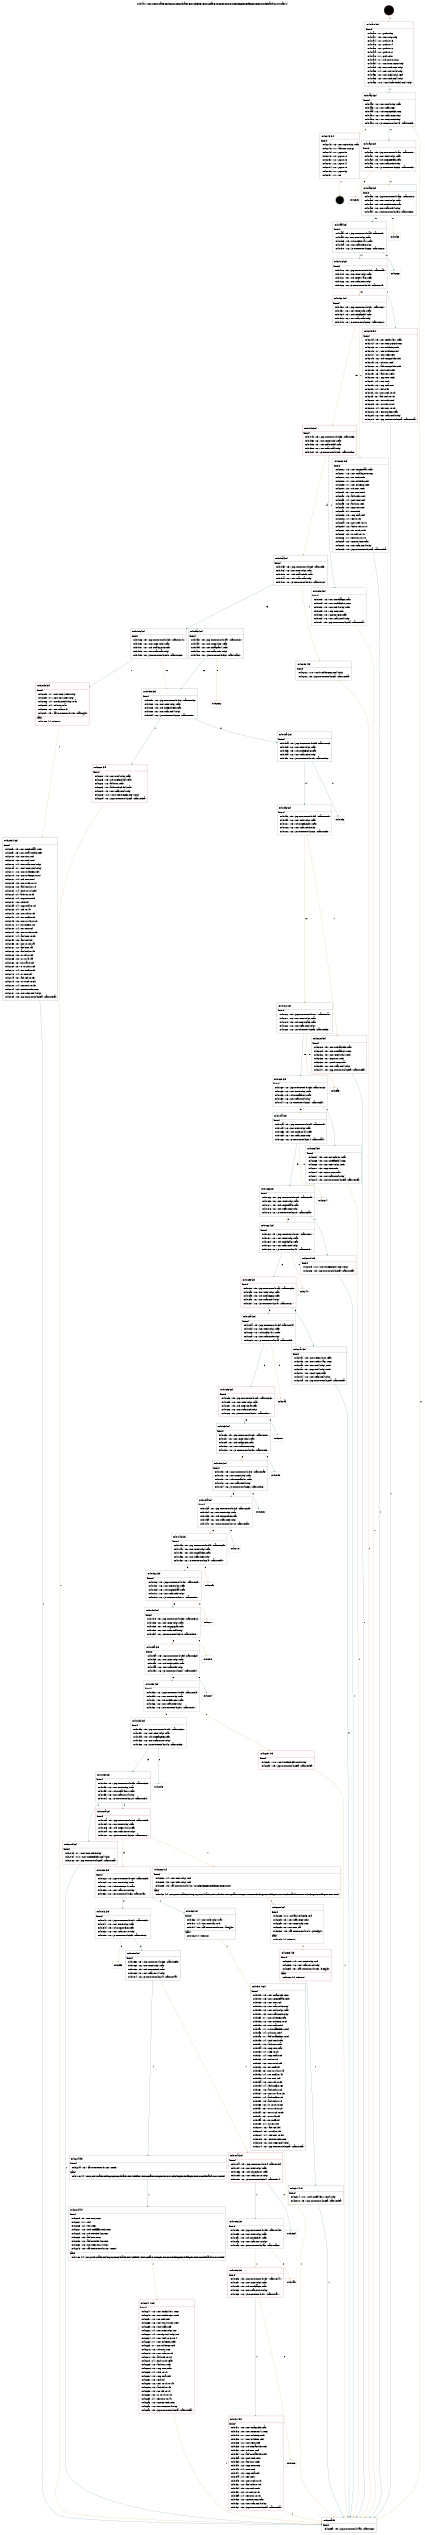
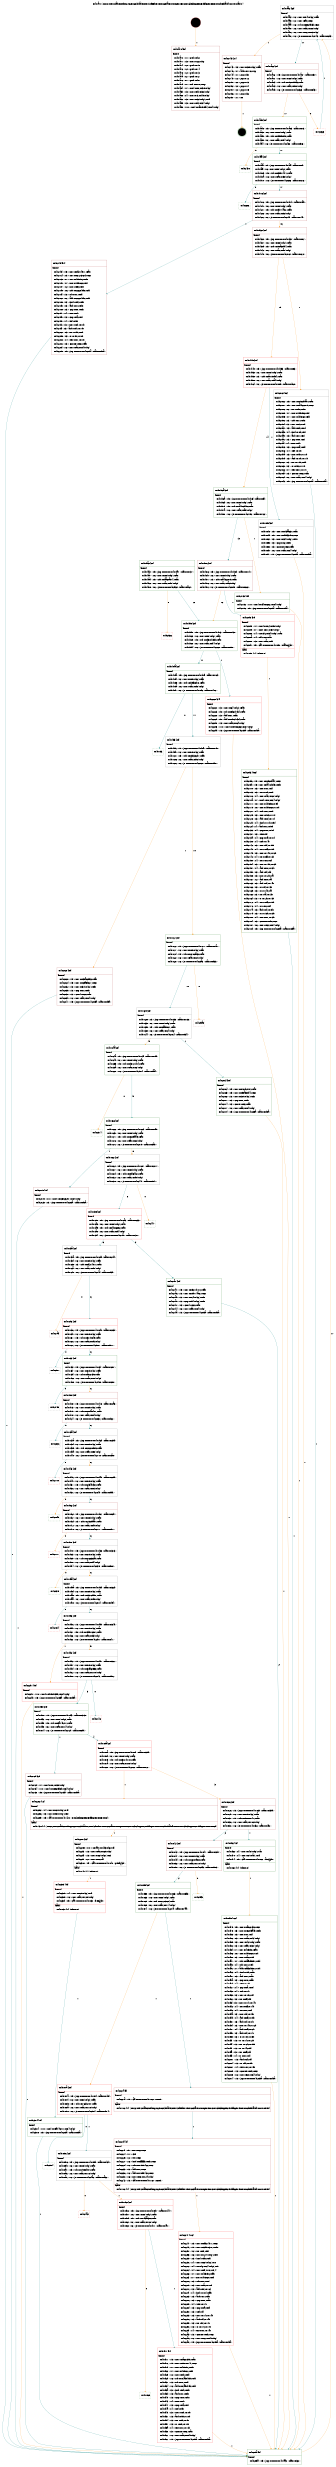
edge "0x401a70 [50]" -> "0x401aa2 [32]": now "0x402323" -> "0x401aa2 [32]"
